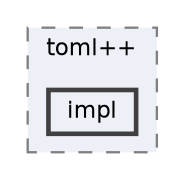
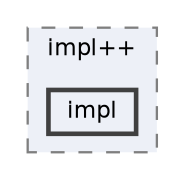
cluster "toml++": label "toml++" -> "impl++"
